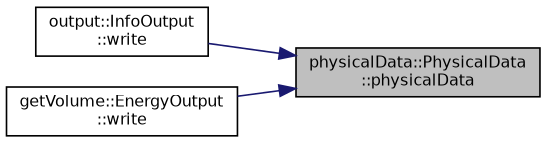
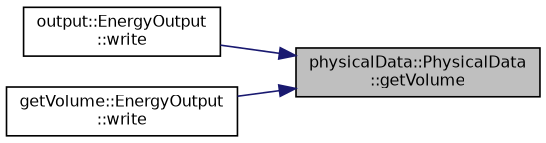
node "output::InfoOutput ::write": label "output::InfoOutput ::write" -> "output::EnergyOutput ::write"
node "physicalData::PhysicalData ::physicalData": label "physicalData::PhysicalData ::physicalData" -> "physicalData::PhysicalData ::getVolume"
